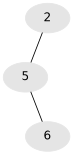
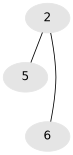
edge "5" -- "6": now "2" -- "6"
